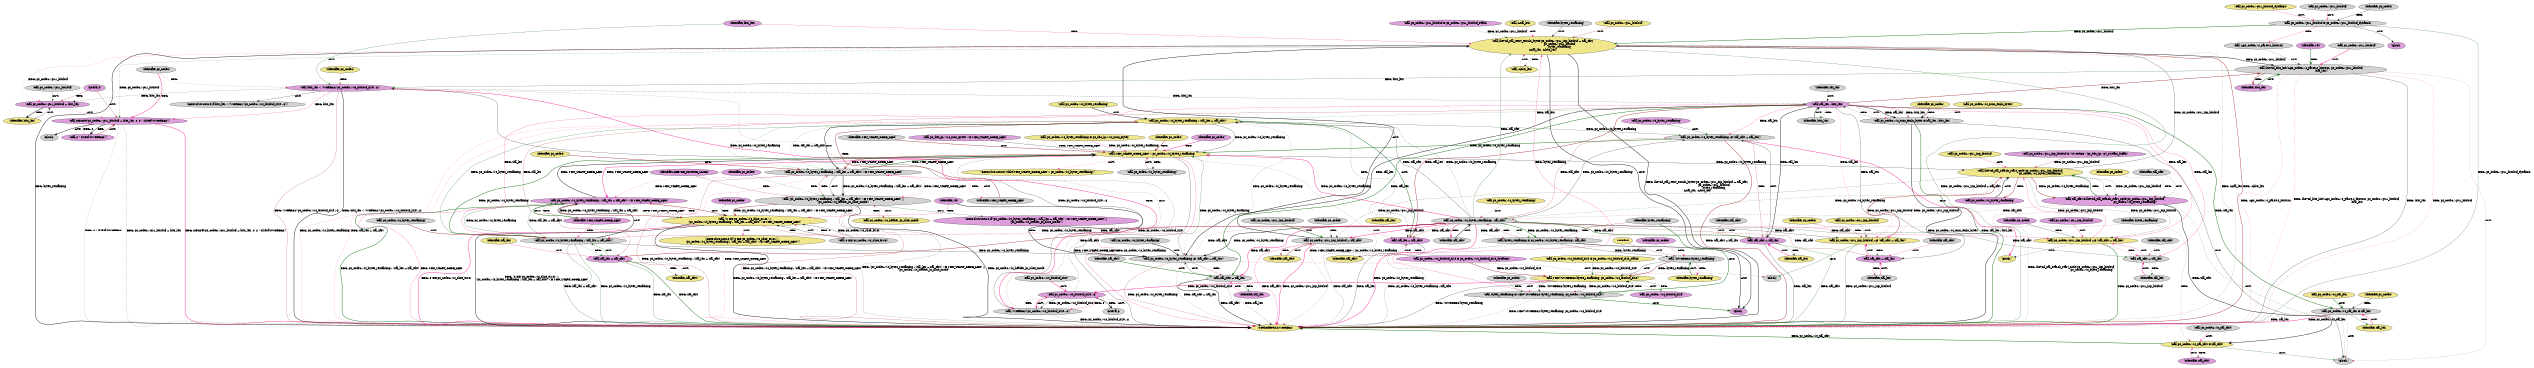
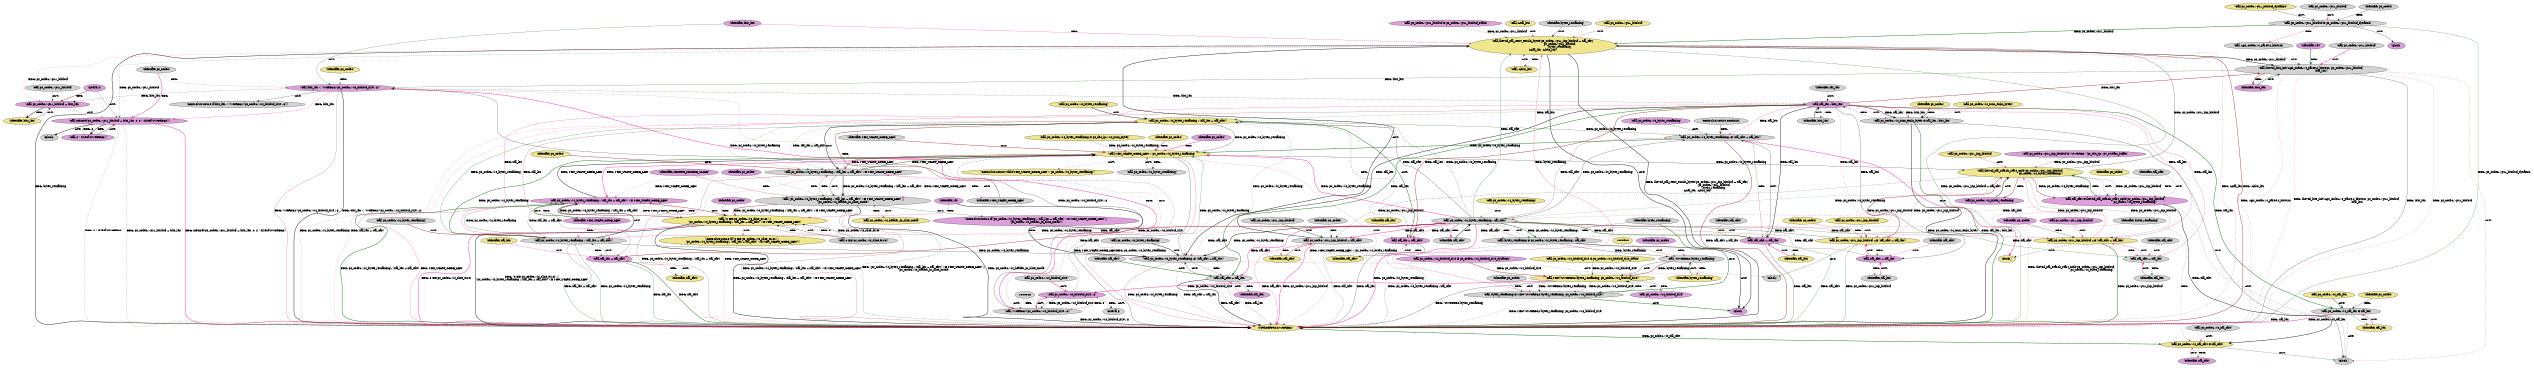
edge "(Call,ps_codec->pu1_bitsbuf_dynamic)" -> "(Call,ps_codec->pu1_bitsbuf = ps_codec->pu1_bitsbuf_dynamic)": color deeppink -> black
edge "(Literal,0)" -> "(Call,ps_codec->pu1_bitsbuf + bits_len)": style solid -> bold
node "(ControlStructure,continue;)": added
node "(Call,ps_dec_ip->u4_num_Bytes <= MIN_START_CODE_LEN)": removed
node "(Identifier,IHEVCD_IGNORE_SLICE)": label "(Identifier,IHEVCD_IGNORE_SLICE)" -> "(Identifier,IGNORE_IGNORE_SLICE)"
node "1000943": added
edge "(Call,ps_codec->u4_bitsbuf_size - 8)" -> "(Literal,8)": style bold -> dashed
edge "(Call,ps_codec->i4_nal_ofst = nal_ofst)" -> "(MethodReturn,WORD32)": reversed
